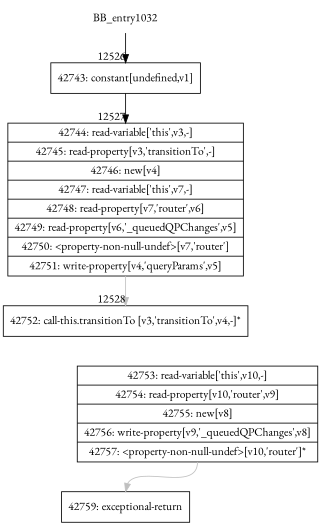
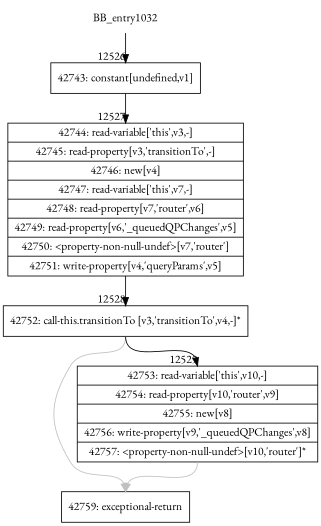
edge "42744: read-variable['this',v3,-]" -> "42752: call-this.transitionTo [v3,'transitionTo',v4,-]*": color gray -> black
edge "42752: call-this.transitionTo [v3,'transitionTo',v4,-]*" -> "42753: read-variable['this',v10,-]": added
edge "42752: call-this.transitionTo [v3,'transitionTo',v4,-]*" -> "42759: exceptional-return": added
